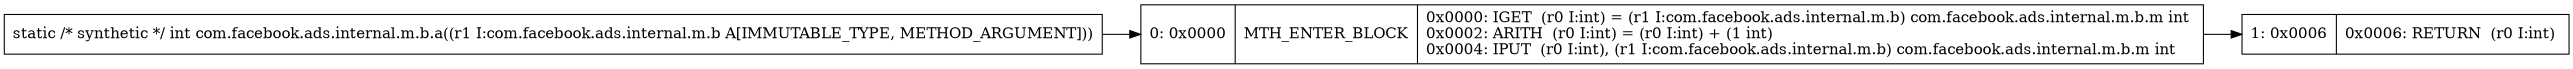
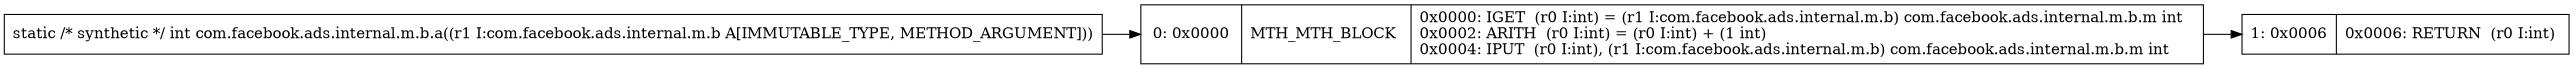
node "0: 0x0000": text "MTH_ENTER_BLOCK" -> "MTH_MTH_BLOCK"
